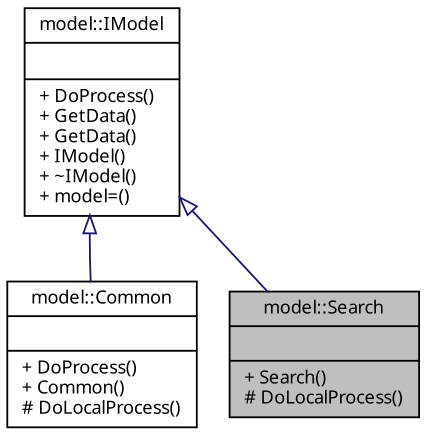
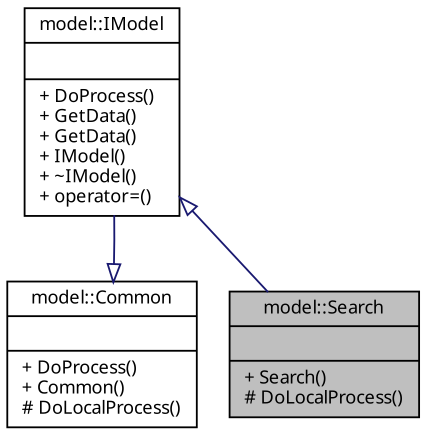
node "model::IModel": text "+ model=()" -> "+ operator=()"
edge "model::Common" -> "model::IModel": reversed
